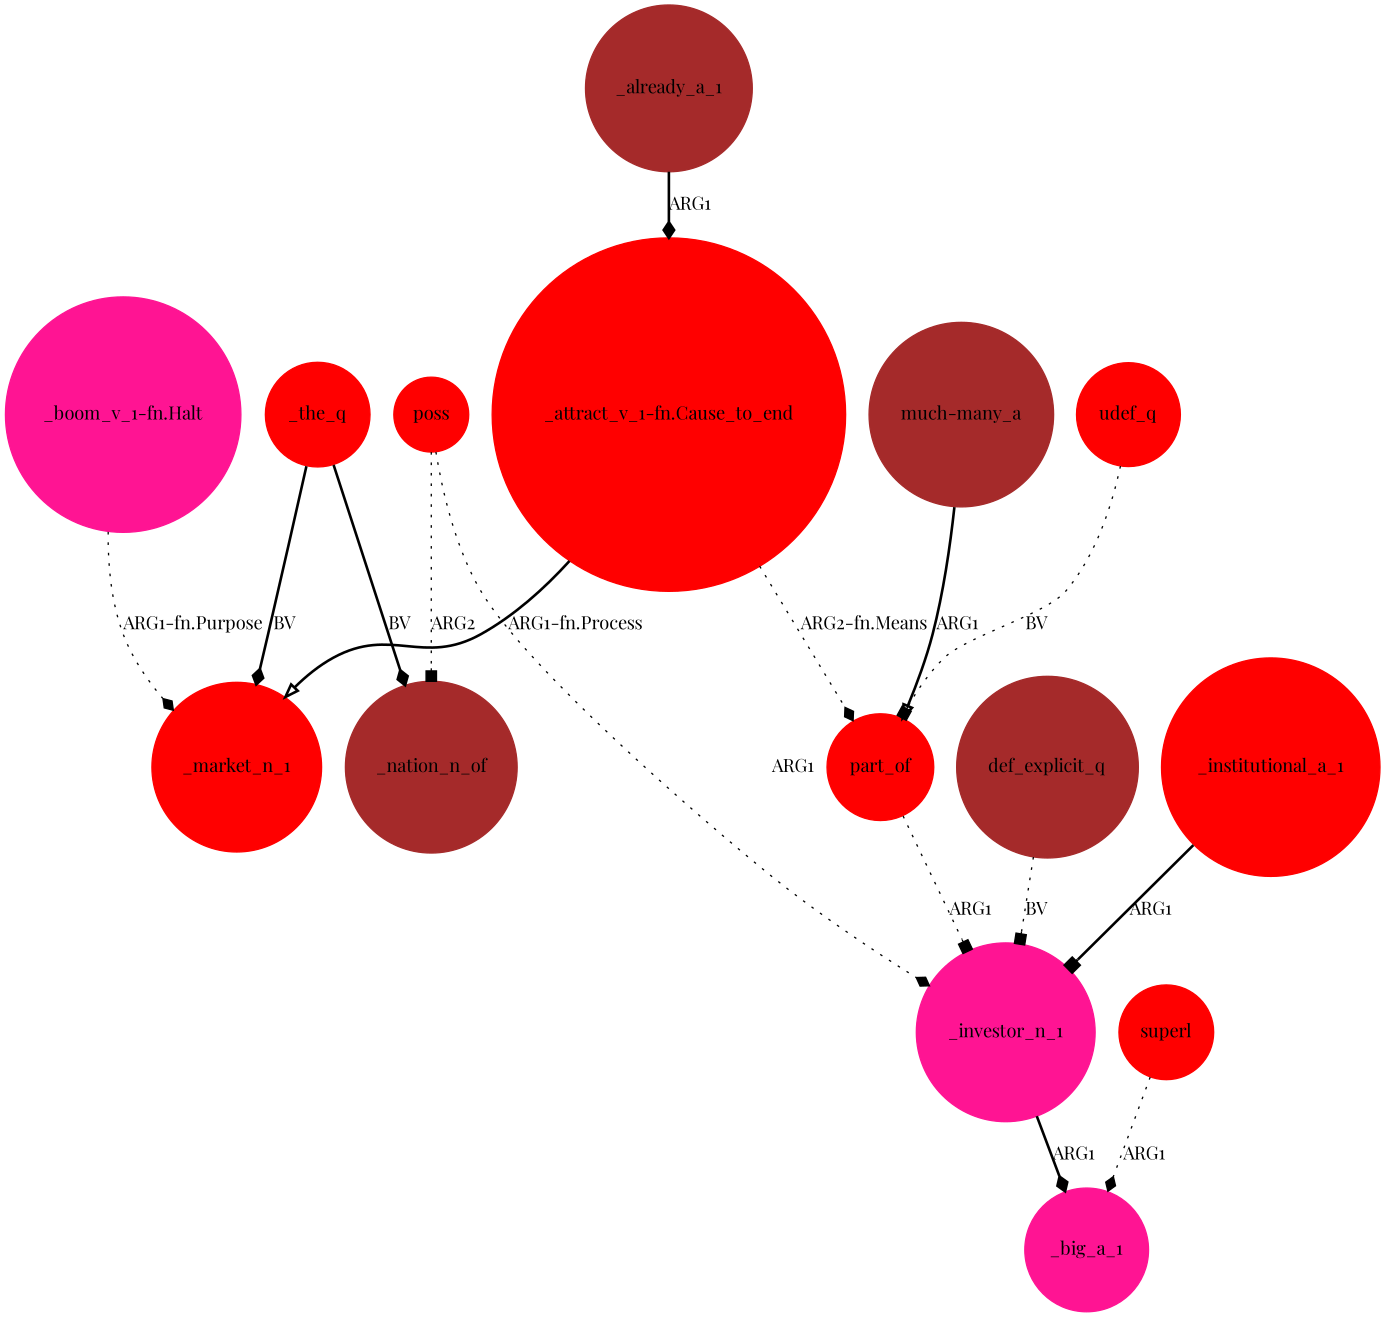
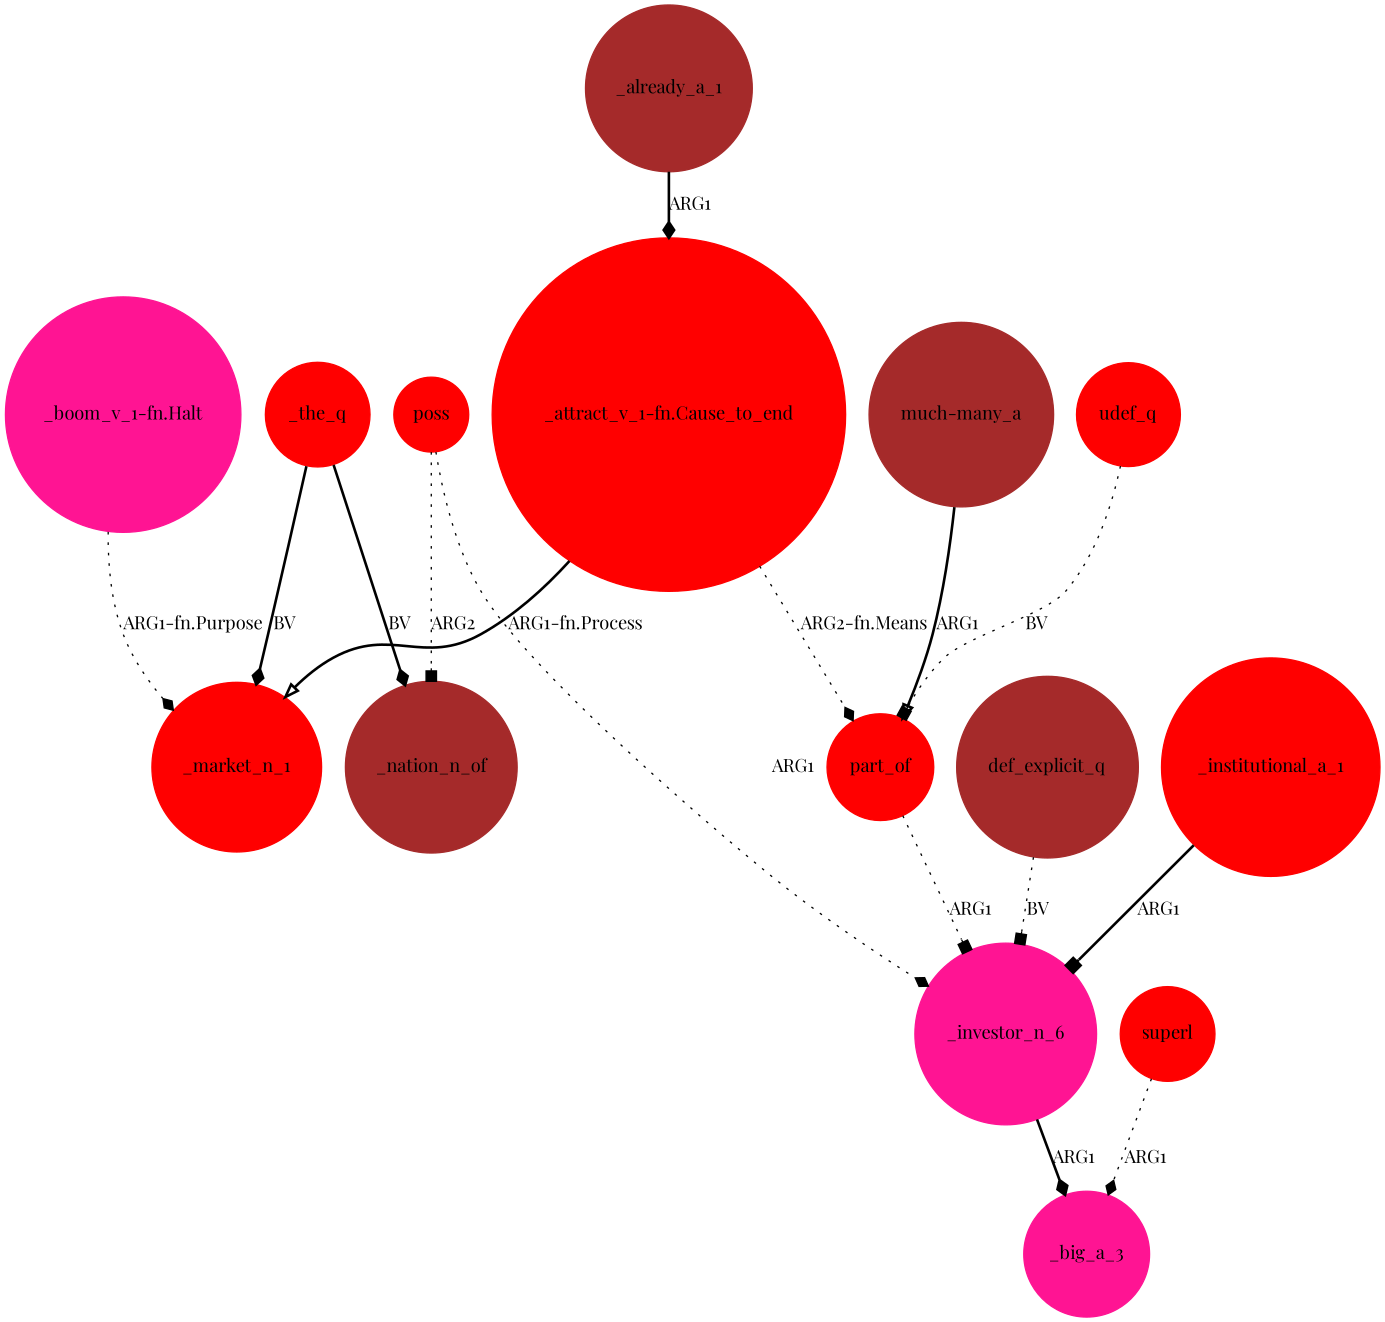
node "_investor_n_1": label "_investor_n_1" -> "_investor_n_6"
node "_big_a_1": label "_big_a_1" -> "_big_a_3"
